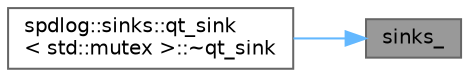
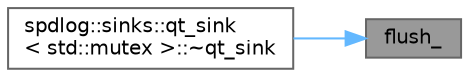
node "sinks_": label "sinks_" -> "flush_"
